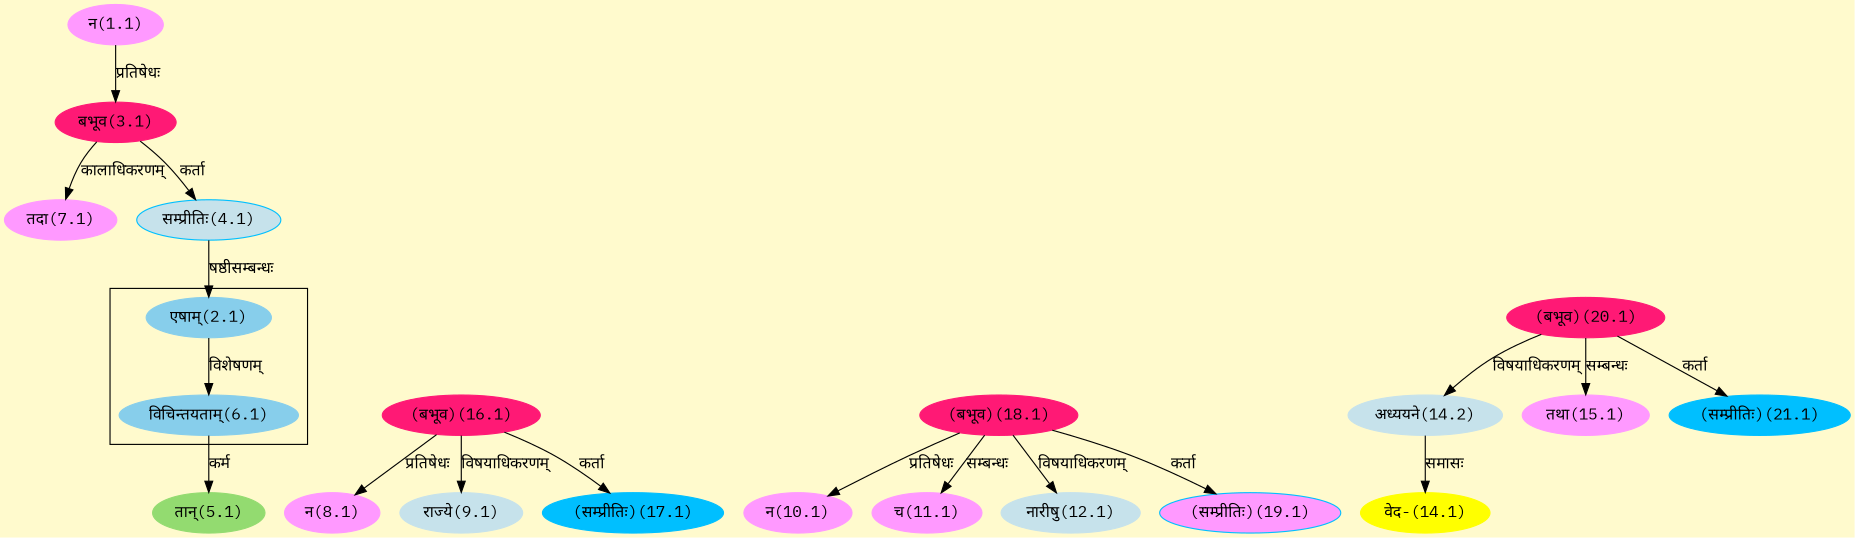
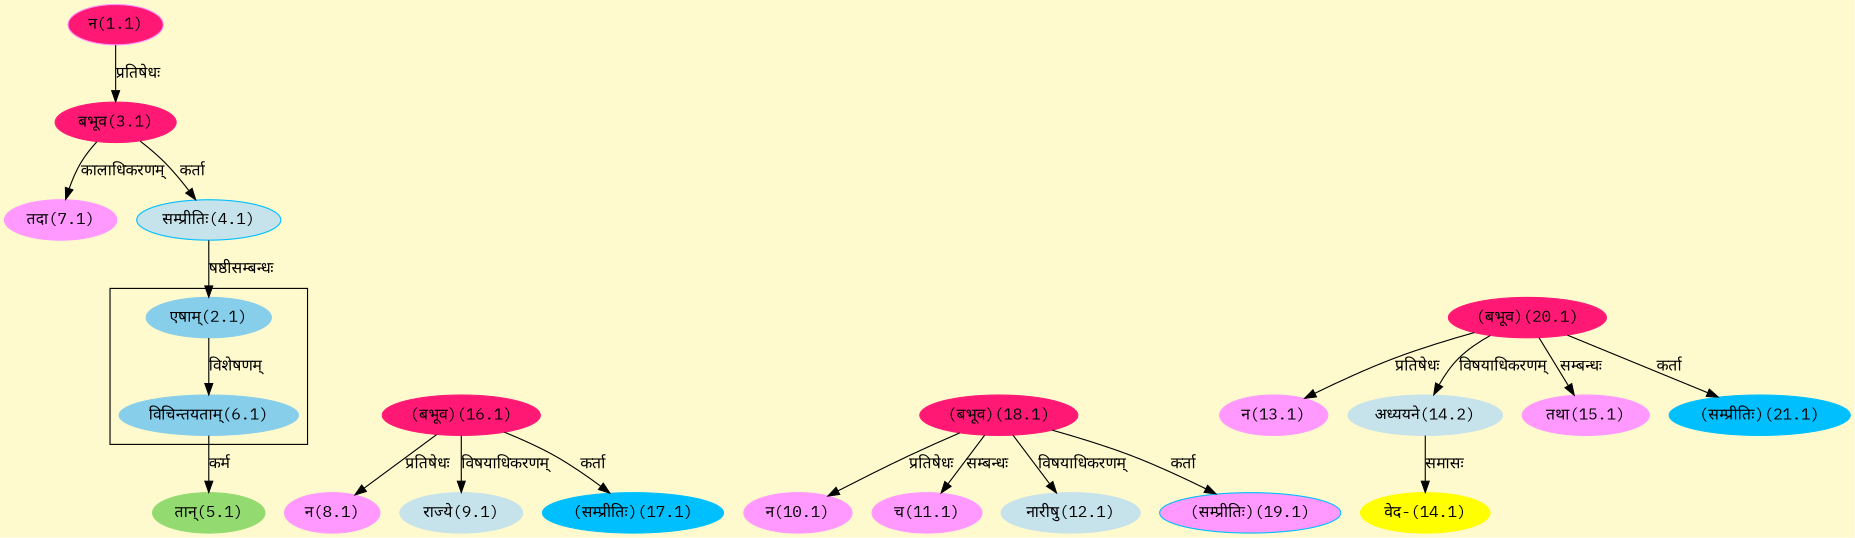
node "न(1.1)": fillcolor #ff99ff -> #ff1975
node "न(13.1)": added
